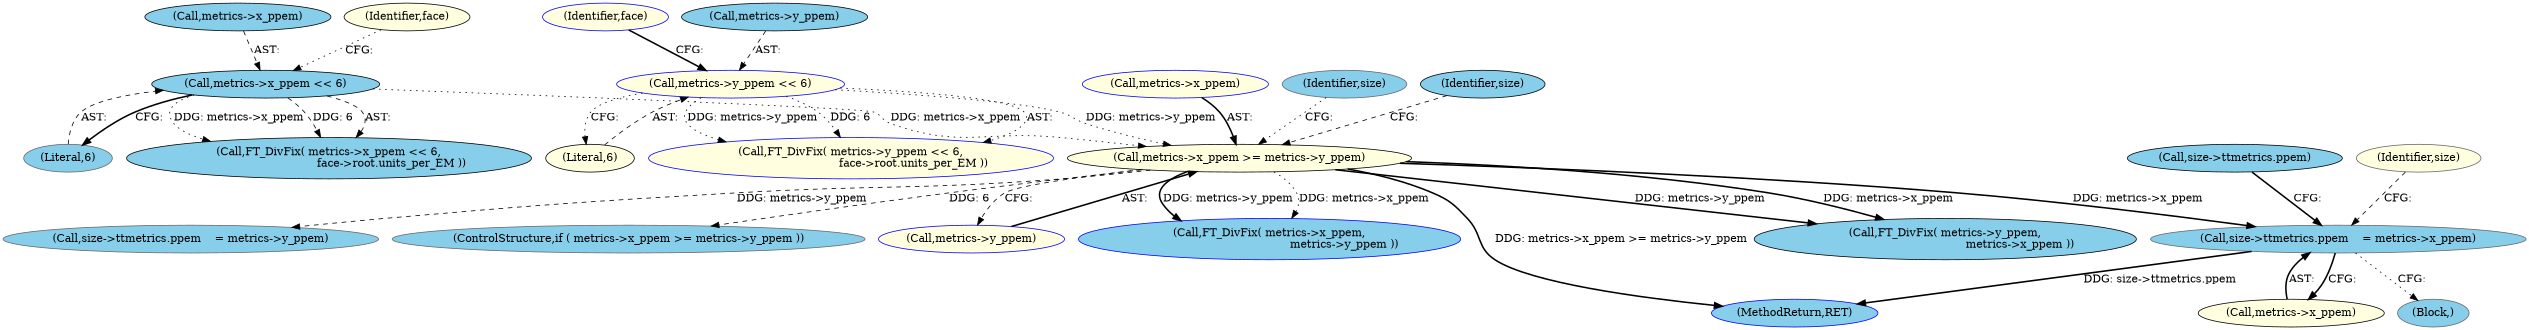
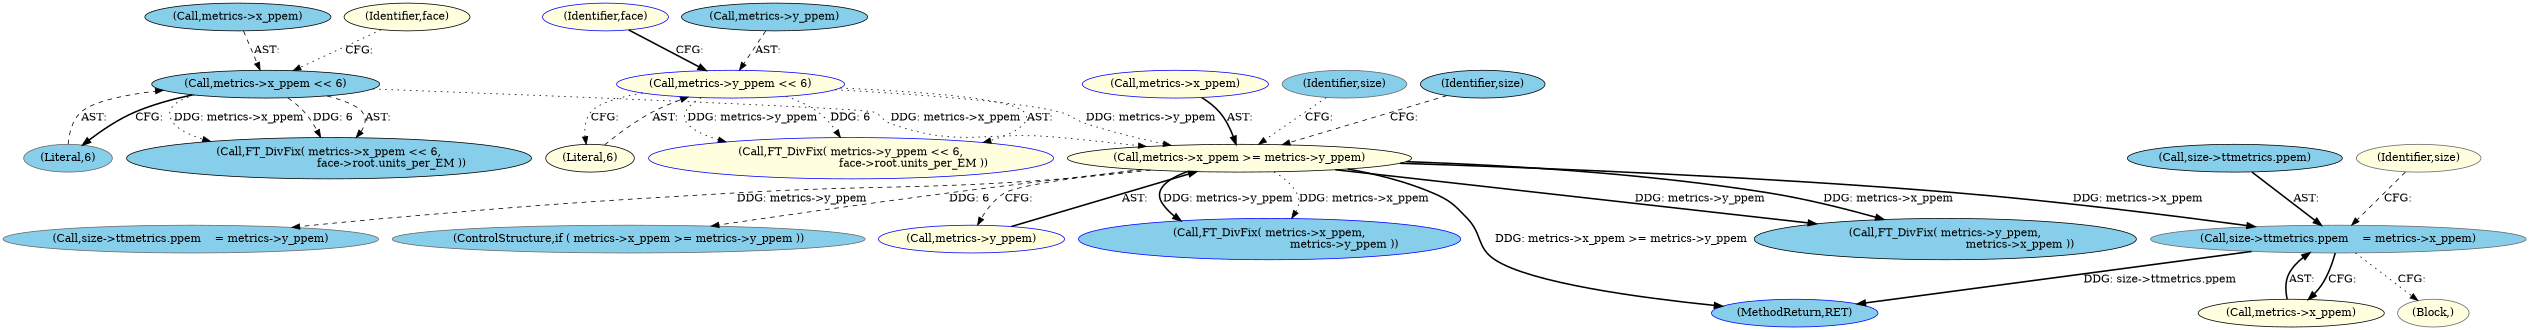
edge "(Call,size->ttmetrics.ppem)" -> "(Call,size->ttmetrics.ppem    = metrics->x_ppem)": label "CFG: " -> "AST: "
node "(Block,)": fillcolor skyblue -> lightyellow
